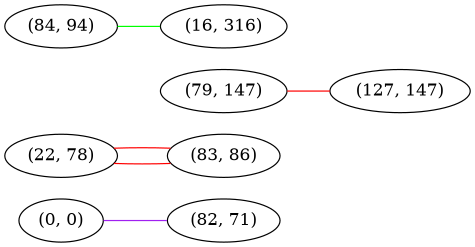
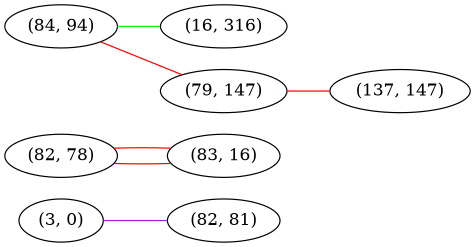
edge "(84, 94)" -- "(79, 147)": added
node "(127, 147)": label "(127, 147)" -> "(137, 147)"
node "(22, 78)": label "(22, 78)" -> "(82, 78)"
node "(83, 86)": label "(83, 86)" -> "(83, 16)"
node "(0, 0)": label "(0, 0)" -> "(3, 0)"
node "(82, 71)": label "(82, 71)" -> "(82, 81)"
